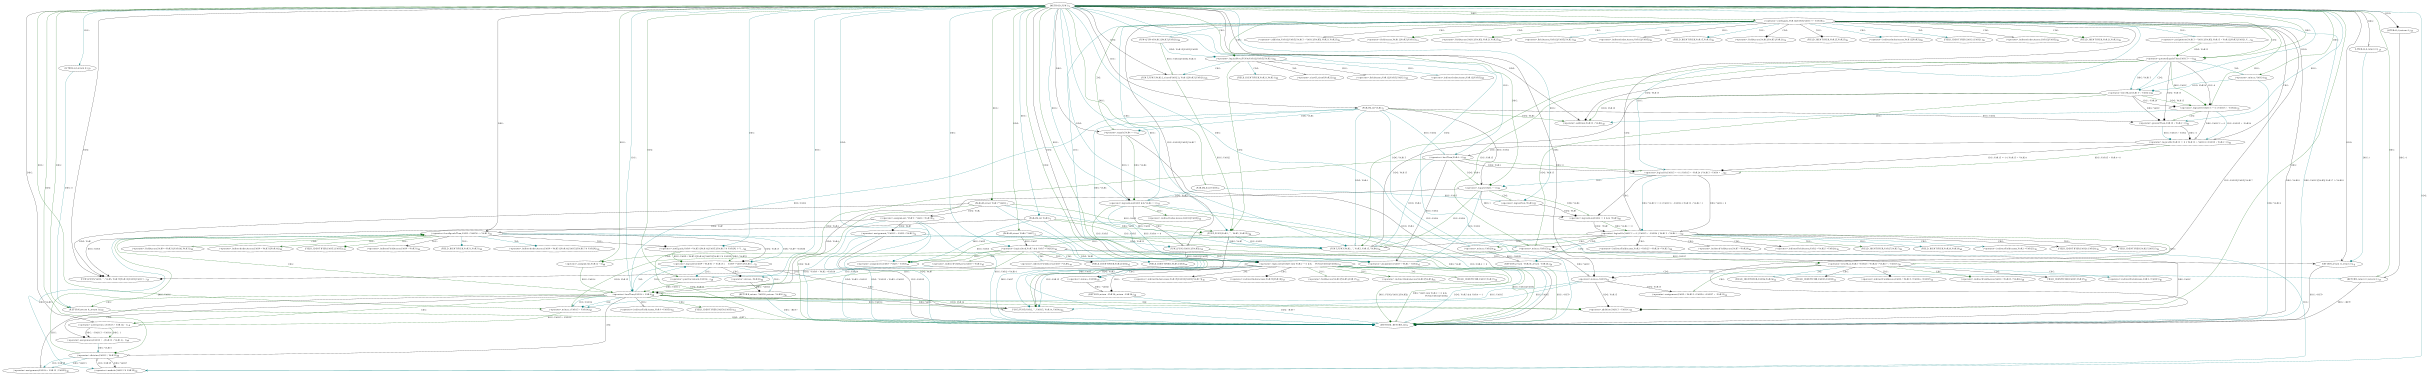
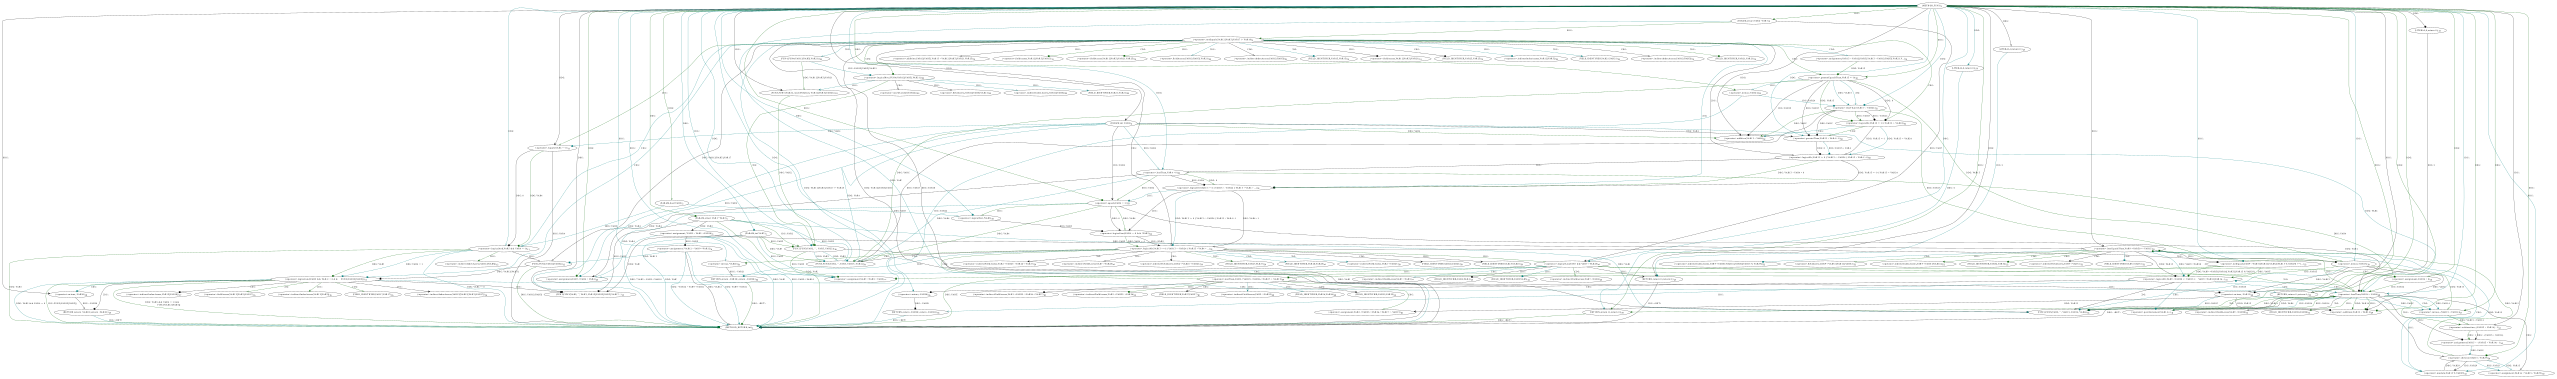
edge "(METHOD,FUN1)" -> "(<operator>.notEquals,VAR12[VAR3].VAR17 != VAR18)": now "(PARAM,struct VAR6 *VAR7)" -> "(<operator>.notEquals,VAR12[VAR3].VAR17 != VAR18)"
edge "(<operator>.indirectFieldAccess,VAR7->VAR4)" -> "(<operator>.postIncrement,VAR14++)": now "(<operator>.lessThan,VAR14 < VAR4)" -> "(<operator>.postIncrement,VAR14++)"
